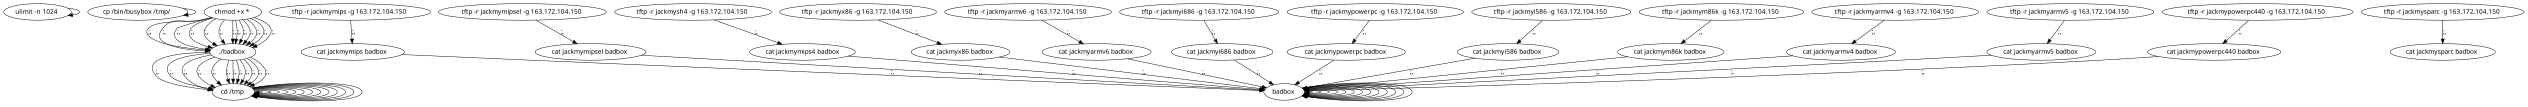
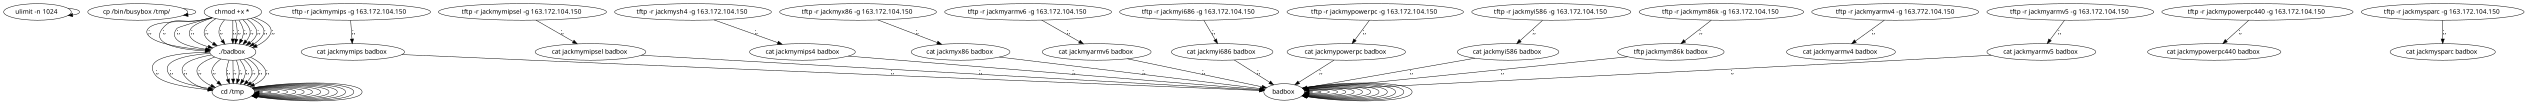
node "tftp -r jackmyarmv4 -g 163.172.104.150": label "tftp -r jackmyarmv4 -g 163.172.104.150" -> "tftp -r jackmyarmv4 -g 163.772.104.150"
node "cat jackmym86k badbox": label "cat jackmym86k badbox" -> "tftp jackmym86k badbox"
edge "cat jackmyarmv4 badbox" -> "badbox": removed, label ";,"
edge "cat jackmypowerpc440 badbox" -> "badbox": removed, label ";,"
